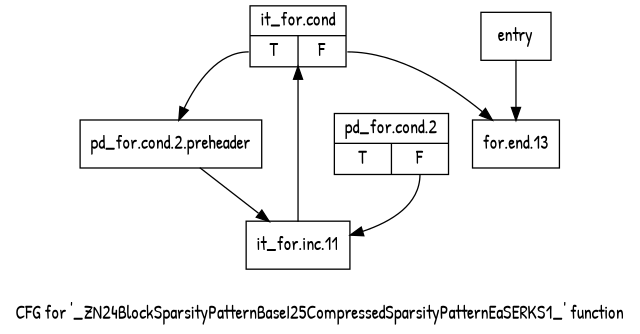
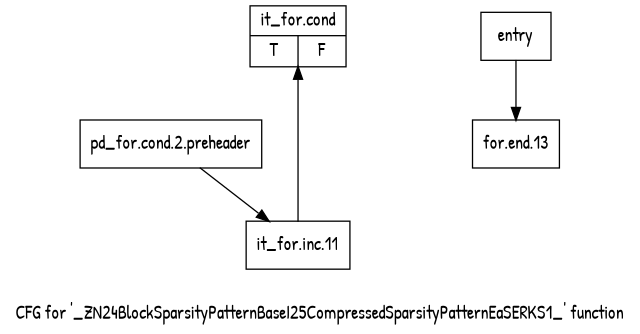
edge "it_for.cond" -> "pd_for.cond.2.preheader": removed
edge "it_for.cond" -> "for.end.13": removed
node "pd_for.cond.2": removed
